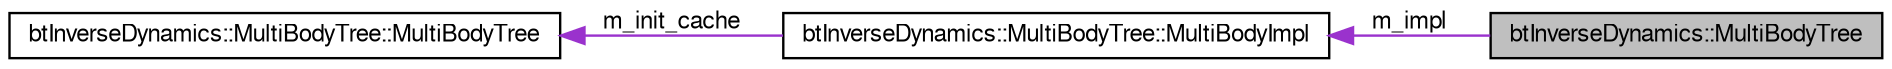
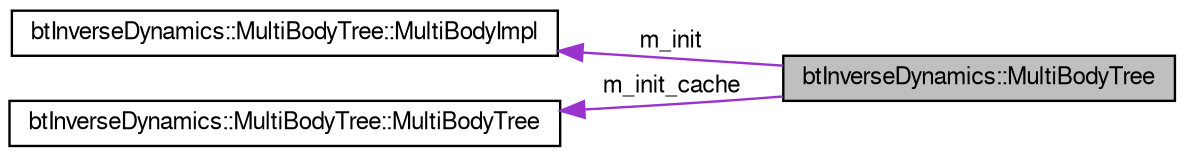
edge "btInverseDynamics::MultiBodyTree" -> "btInverseDynamics::MultiBodyTree::MultiBodyImpl": label "m_impl" -> "m_init"
edge "btInverseDynamics::MultiBodyTree::MultiBodyImpl" -> "btInverseDynamics::MultiBodyTree::MultiBodyTree": now "btInverseDynamics::MultiBodyTree" -> "btInverseDynamics::MultiBodyTree::MultiBodyTree"
